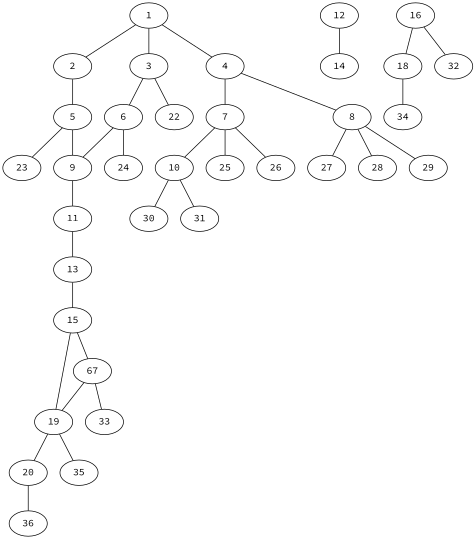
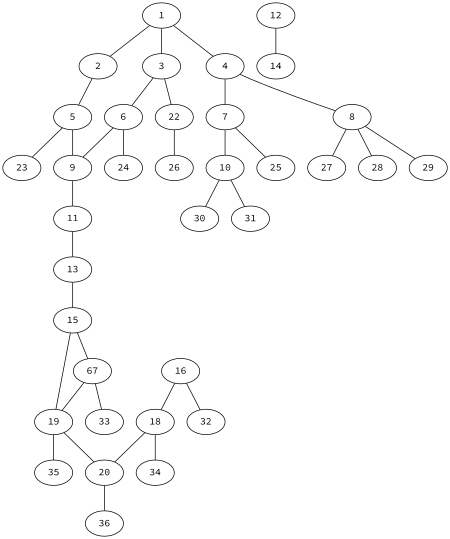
edge "7" -- "26": now "22" -- "26"
edge "18" -- "20": added
